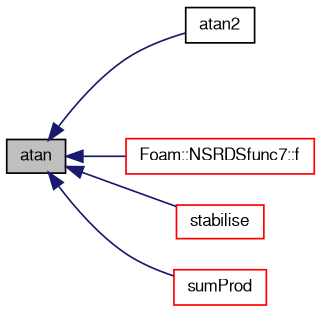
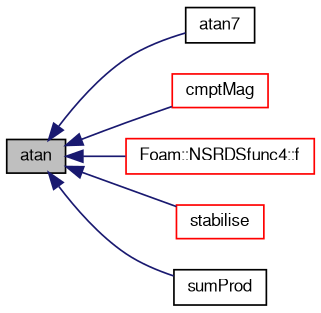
node "atan2": label "atan2" -> "atan7"
node "cmptMag": added
node "Foam::NSRDSfunc7::f": label "Foam::NSRDSfunc7::f" -> "Foam::NSRDSfunc4::f"
node "sumProd": color red -> black
